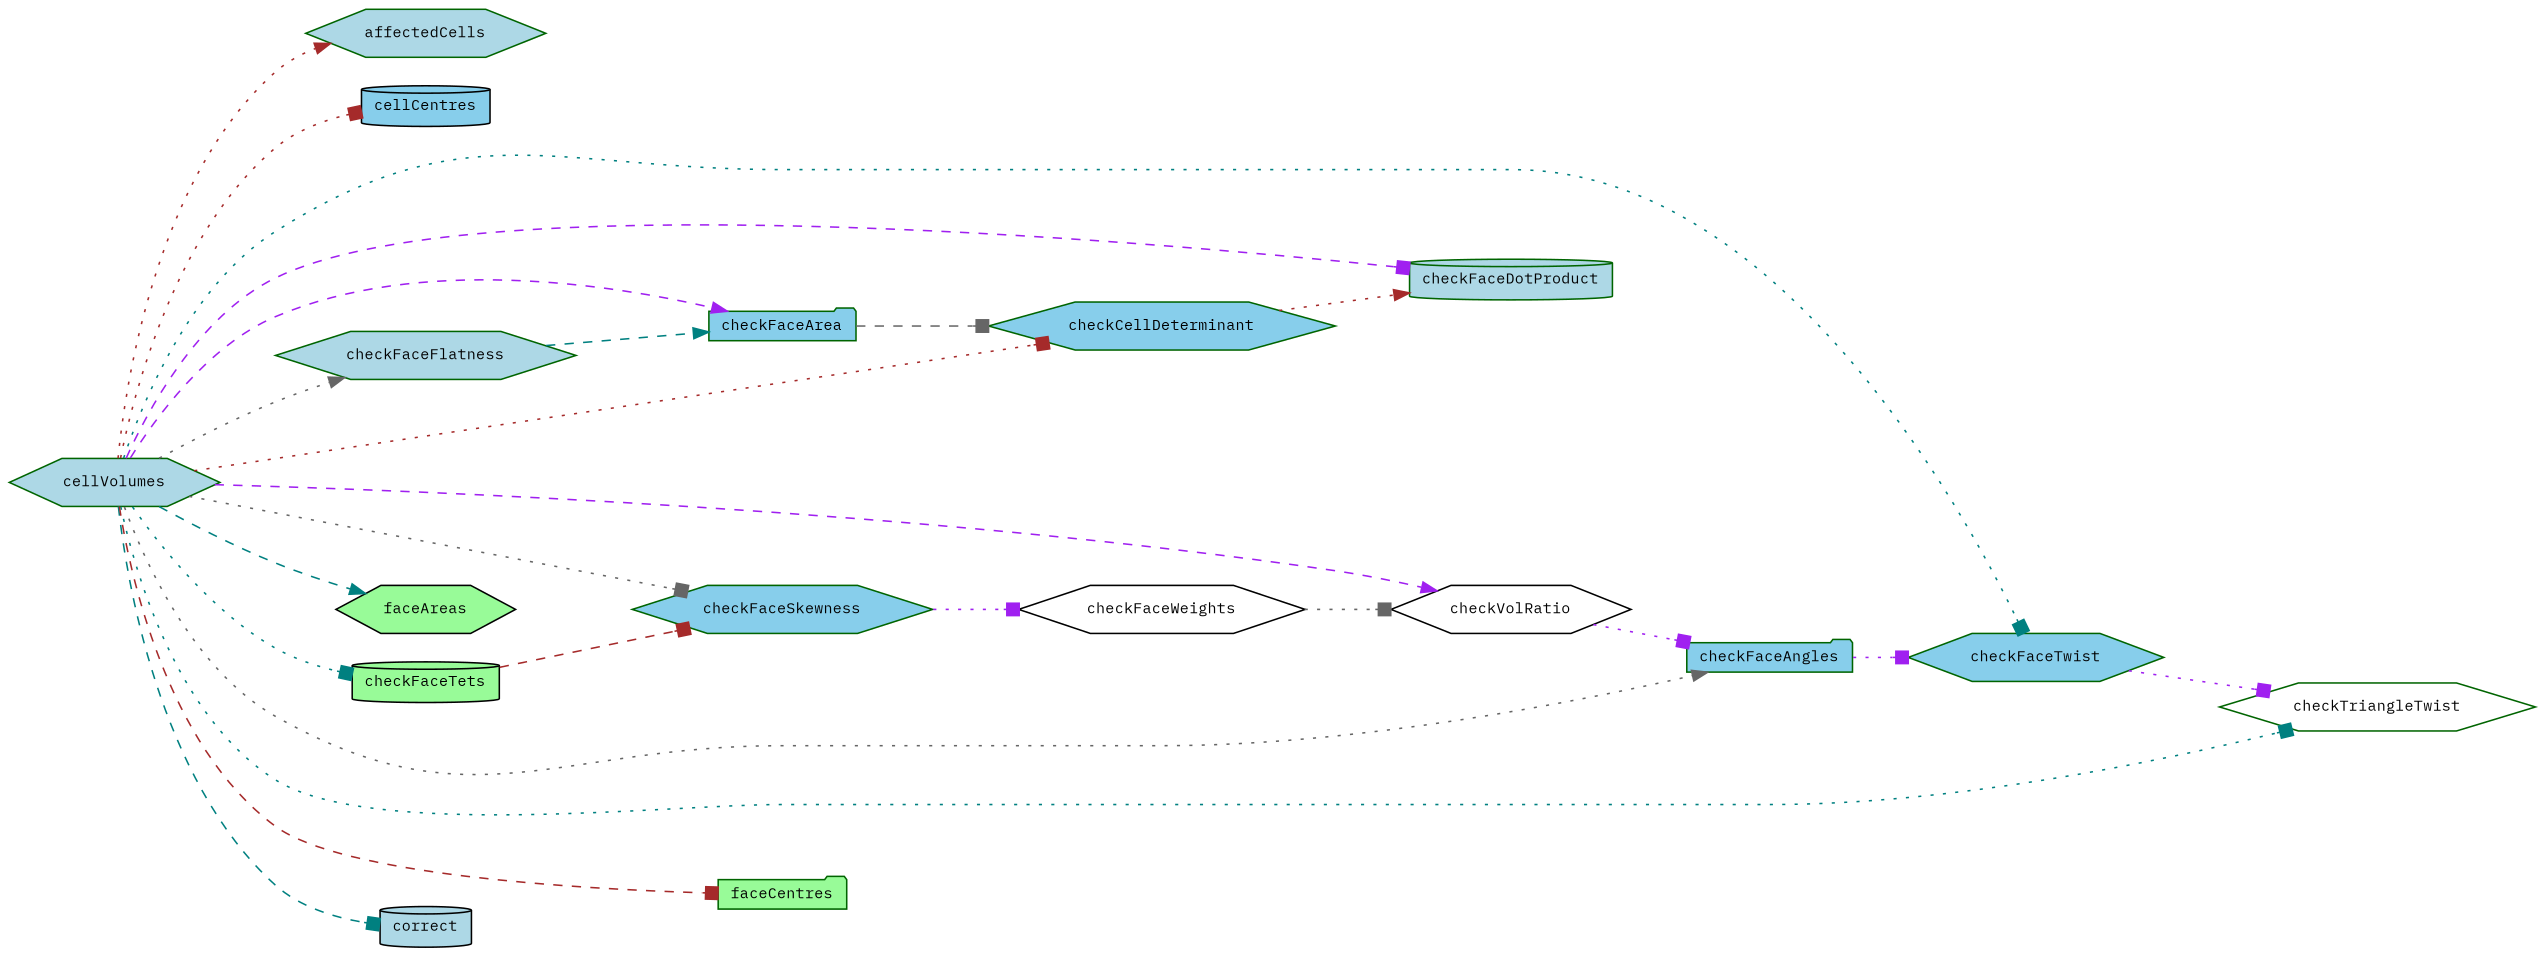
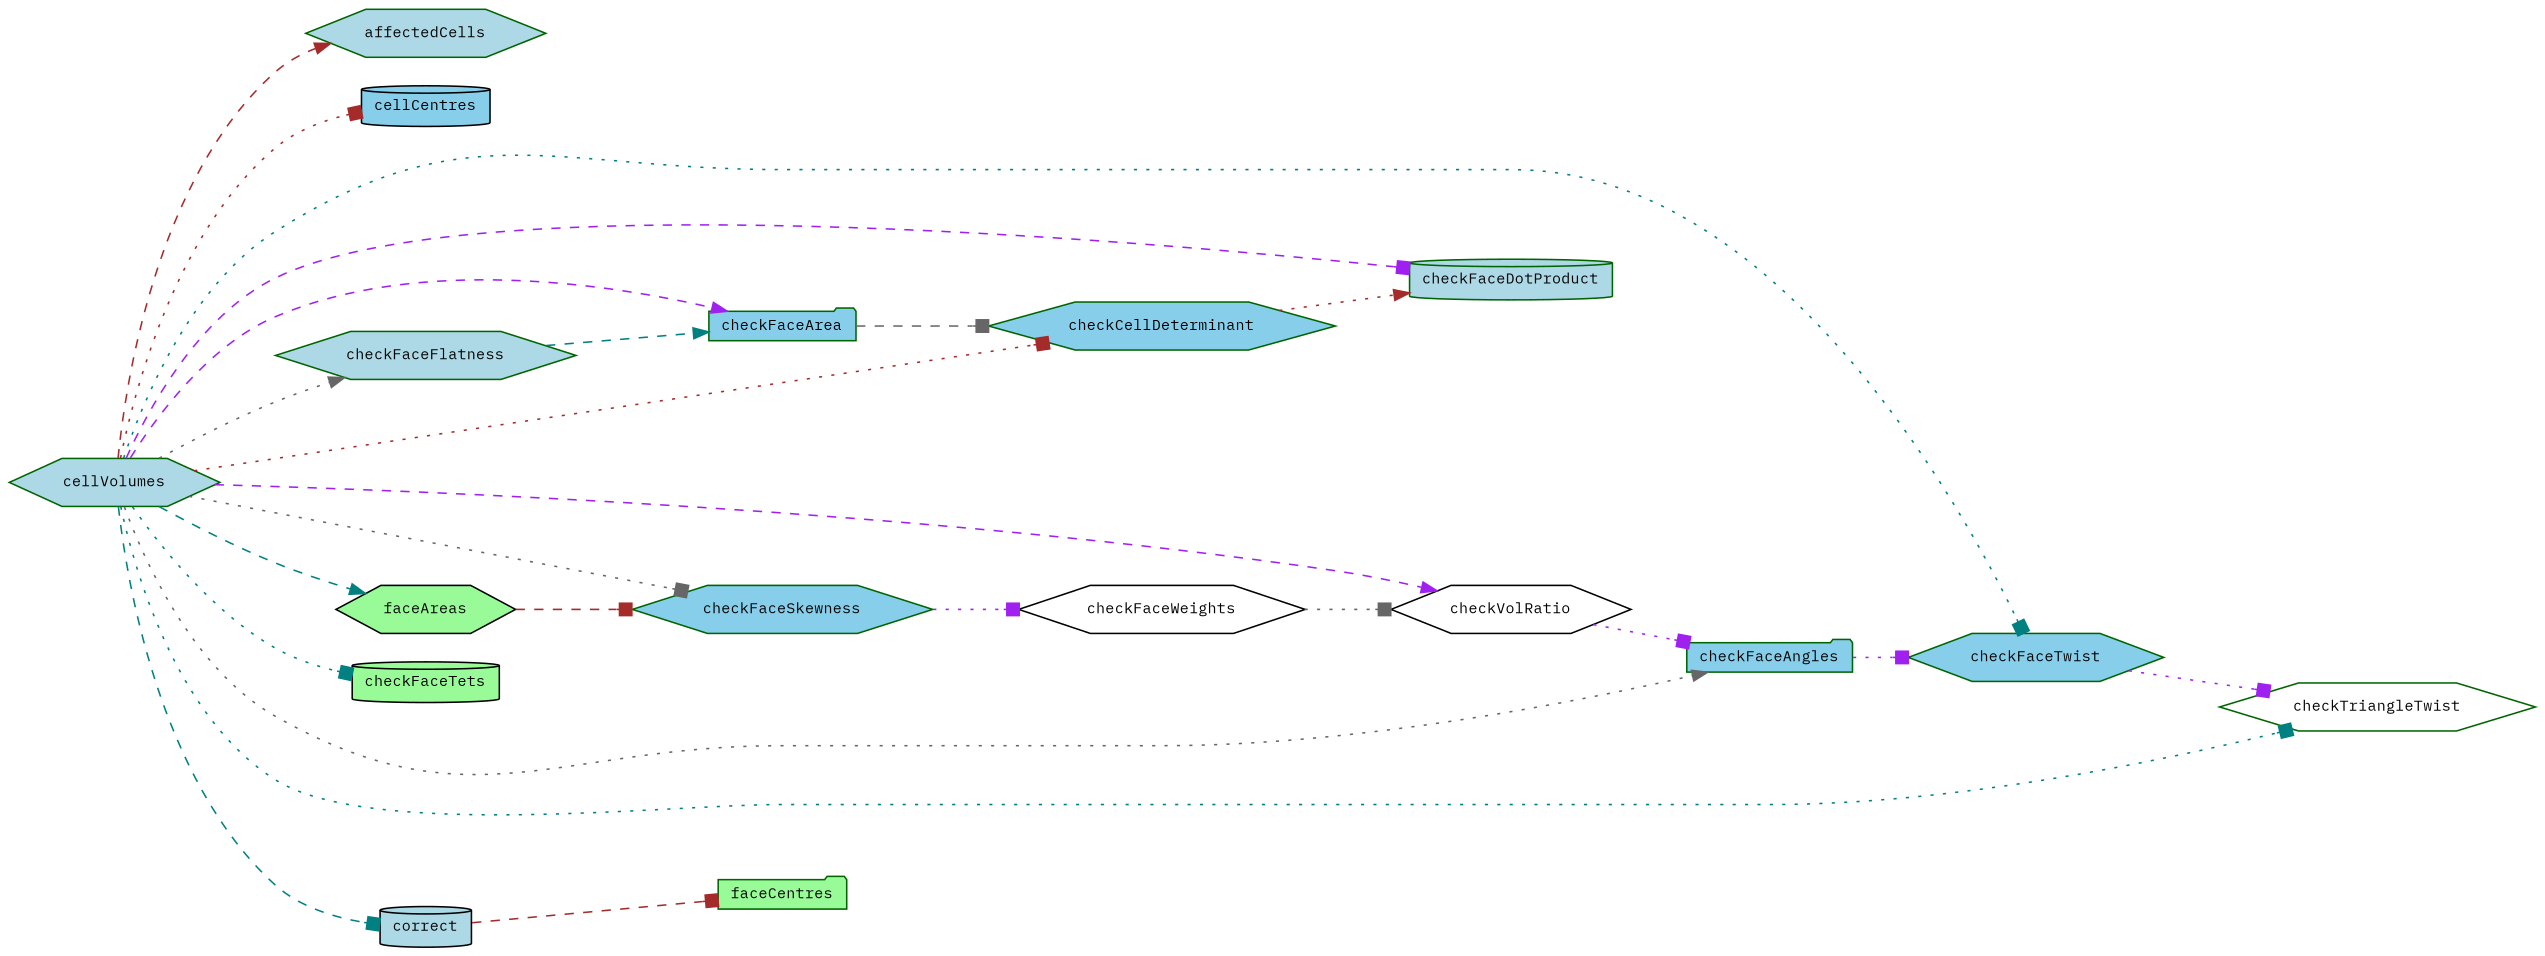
edge "cellVolumes" -> "affectedCells": style dotted -> dashed
edge "checkFaceTets" -> "checkFaceSkewness": now "faceAreas" -> "checkFaceSkewness"
edge "cellVolumes" -> "faceCentres": now "correct" -> "faceCentres"
